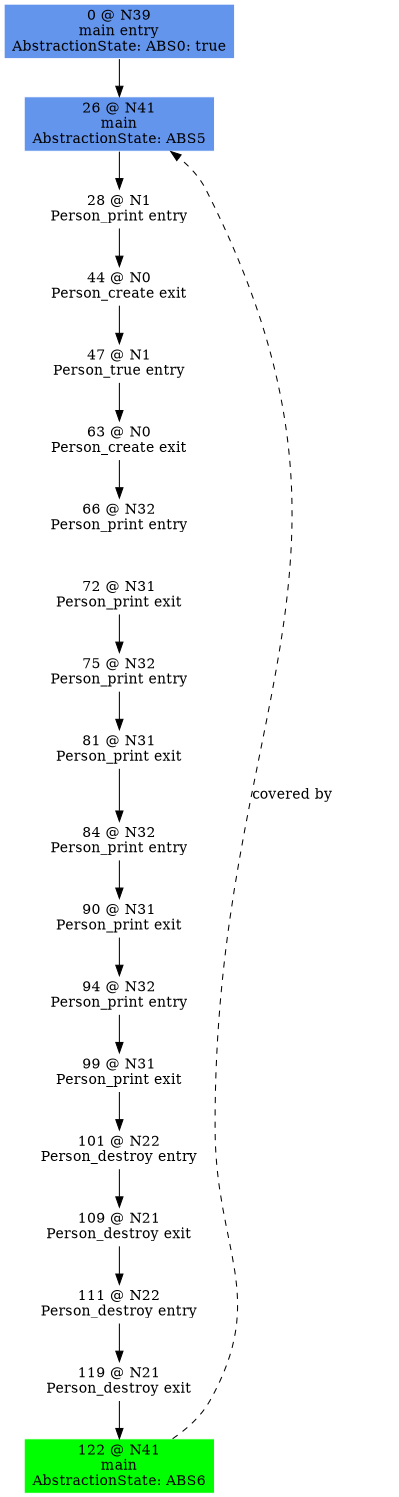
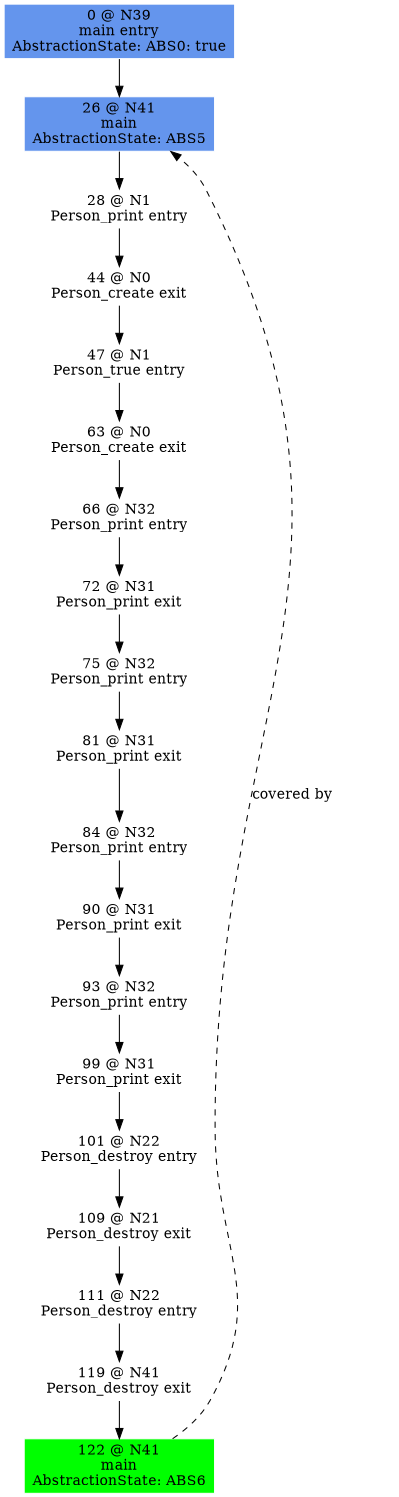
edge "66 @ N32 Person_print entry" -> "72 @ N31 Person_print exit": added
node "94 @ N32 Person_print entry": label "94 @ N32 Person_print entry" -> "93 @ N32 Person_print entry"
node "119 @ N21 Person_destroy exit": label "119 @ N21 Person_destroy exit" -> "119 @ N41 Person_destroy exit"
